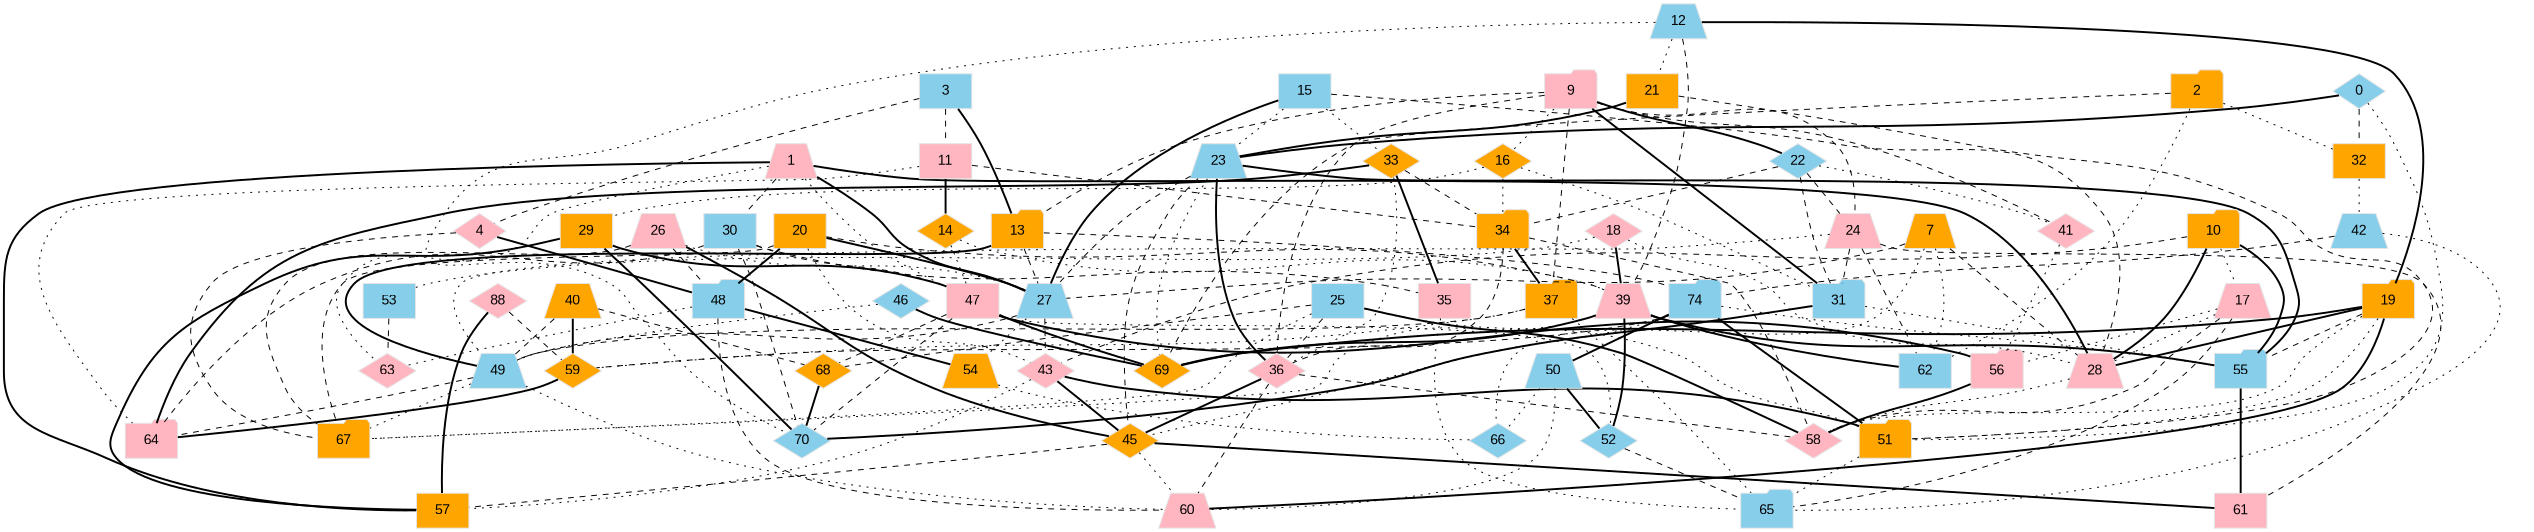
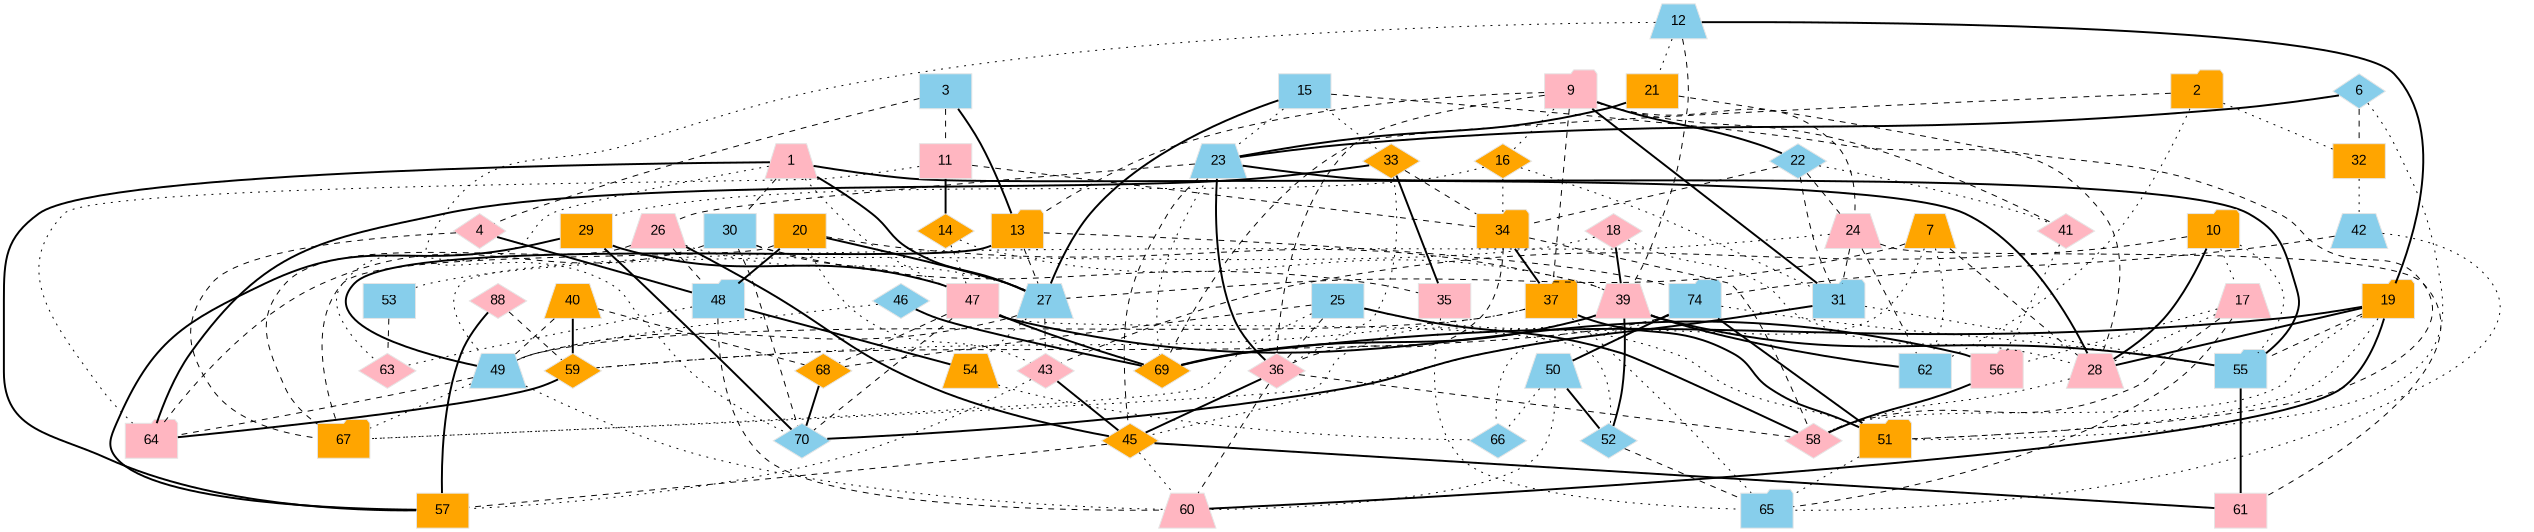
node "0": label "0" -> "6"
edge "23" -- "27": now "23" -- "26"
edge "10" -- "55": style bold -> dotted
edge "43" -- "51": now "37" -- "51"
